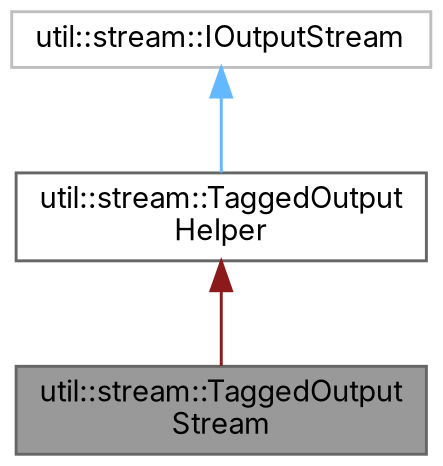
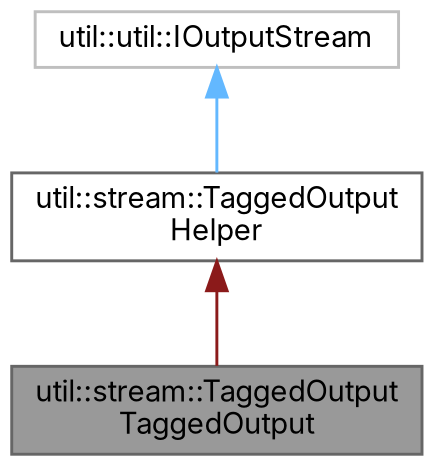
node "util::stream::IOutputStream": label "util::stream::IOutputStream" -> "util::util::IOutputStream"
node "util::stream::TaggedOutput Stream": label "util::stream::TaggedOutput Stream" -> "util::stream::TaggedOutput TaggedOutput"
